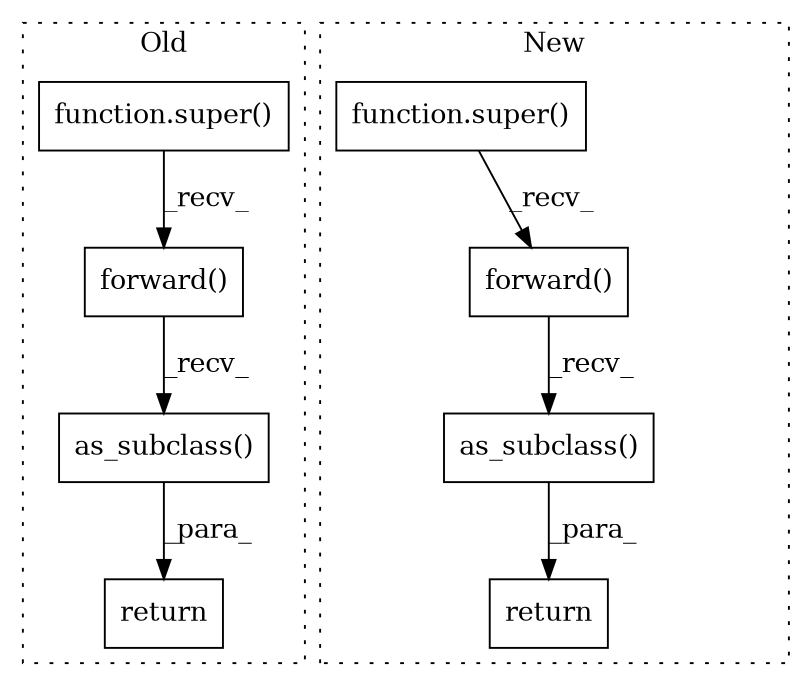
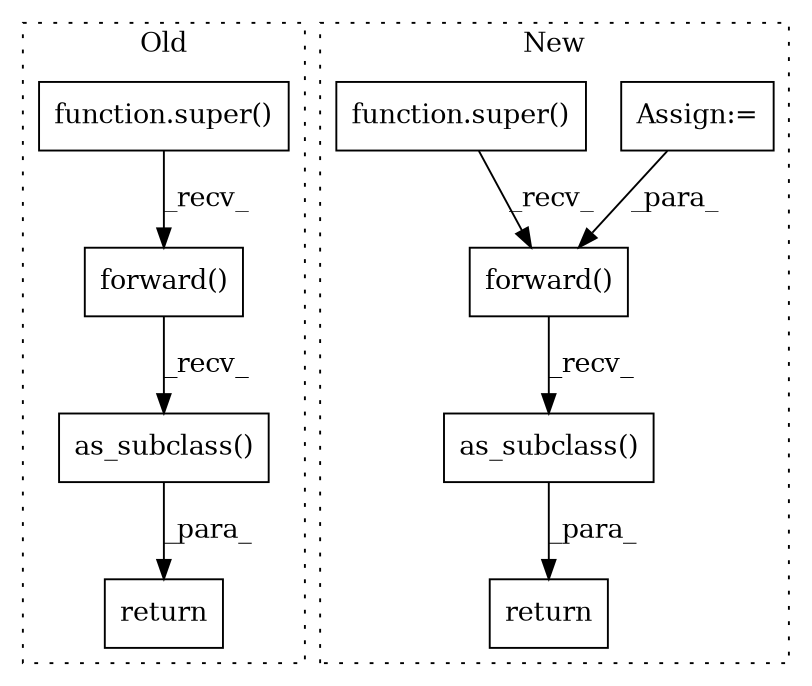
node "Assign:=": added
